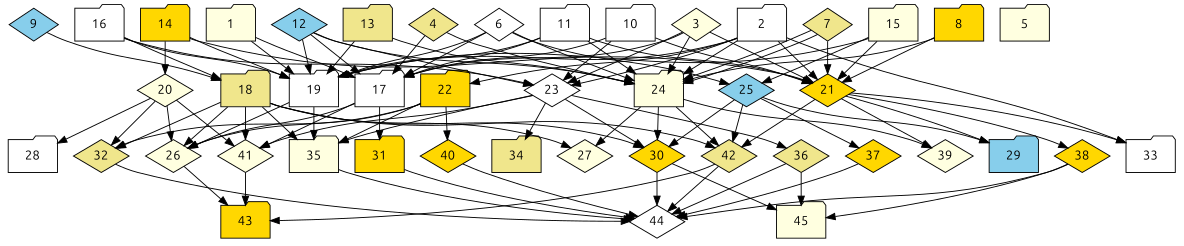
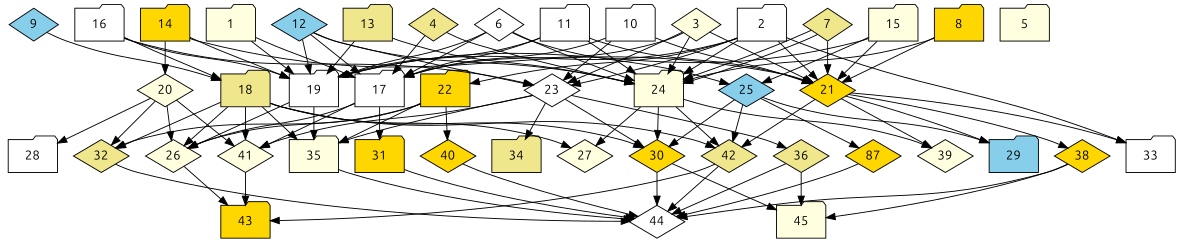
node "37": label "37" -> "87"
